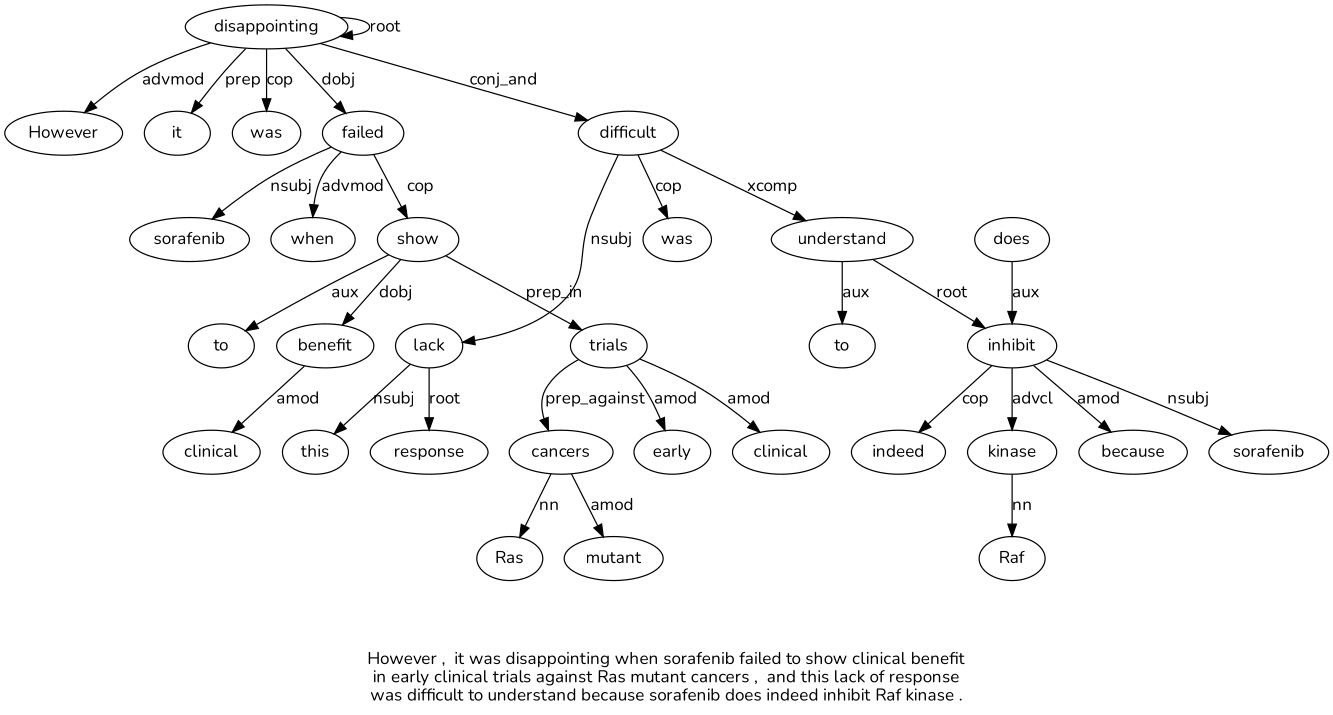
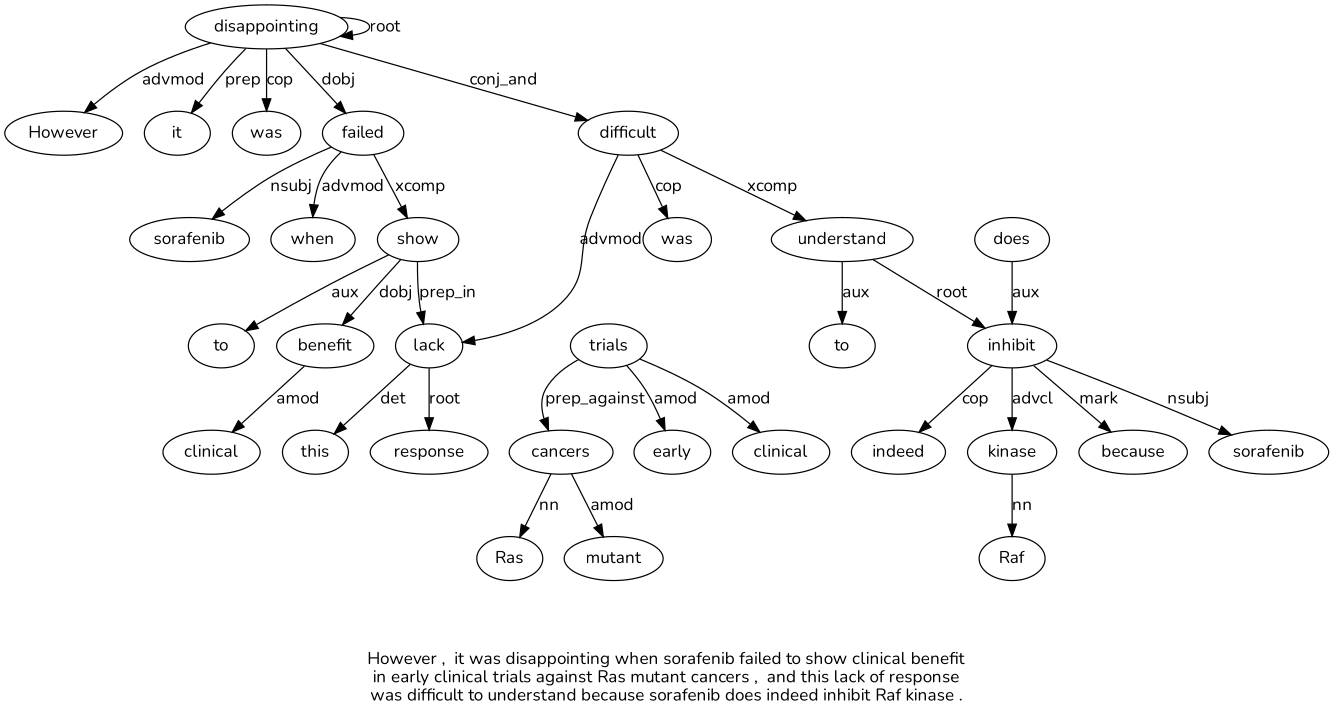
edge "failed" -> "show": label "cop" -> "xcomp"
edge "difficult" -> "lack": label "nsubj" -> "advmod"
edge "show" -> "trials": now "show" -> "lack"
edge "lack" -> "this": label "nsubj" -> "det"
edge "inhibit" -> "because": label "amod" -> "mark"
